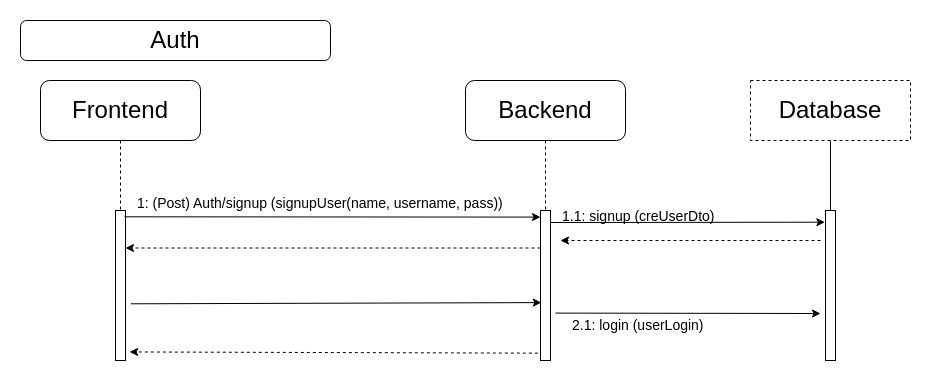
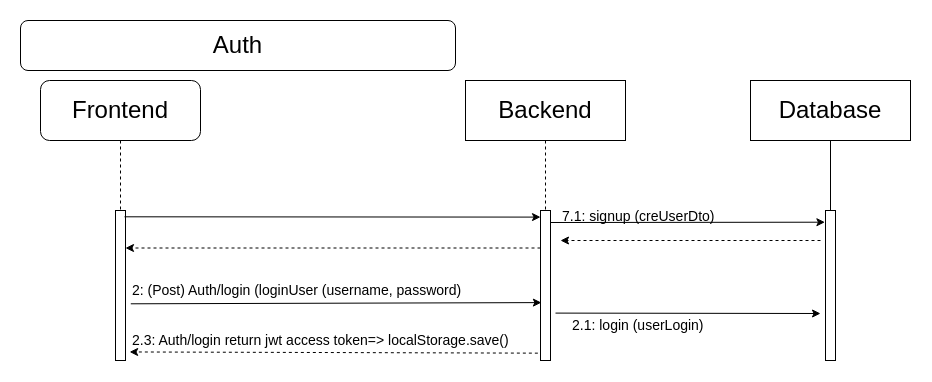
node "Auth": size 310x40 -> 435x50
node "Backend": shape rounded rectangle -> rectangle
node "Database": style dashed -> solid
node "1: (Post) Auth/signup (signupUser(name, username, pass))": removed
node "1.1: signup (creUserDto)": label "1.1: signup (creUserDto)" -> "7.1: signup (creUserDto)"
node "2: (Post) Auth/login (loginUser (username, password)": added
node "2.3: Auth/login return jwt access token=> localStorage.save()": added
